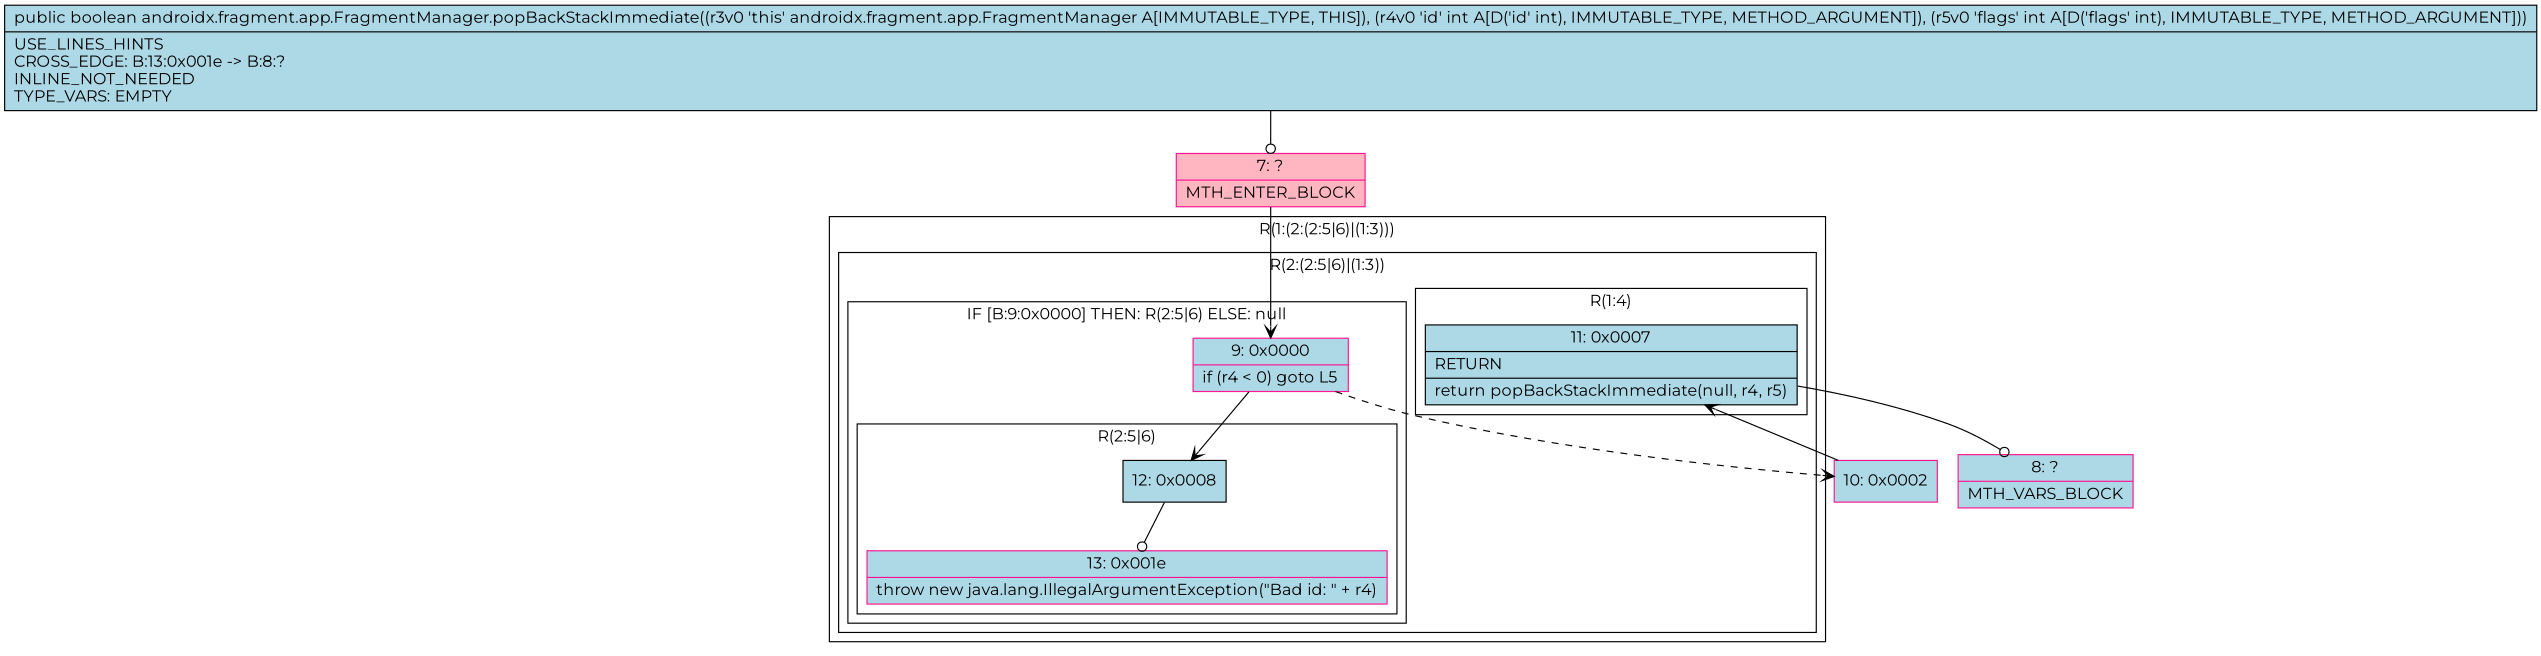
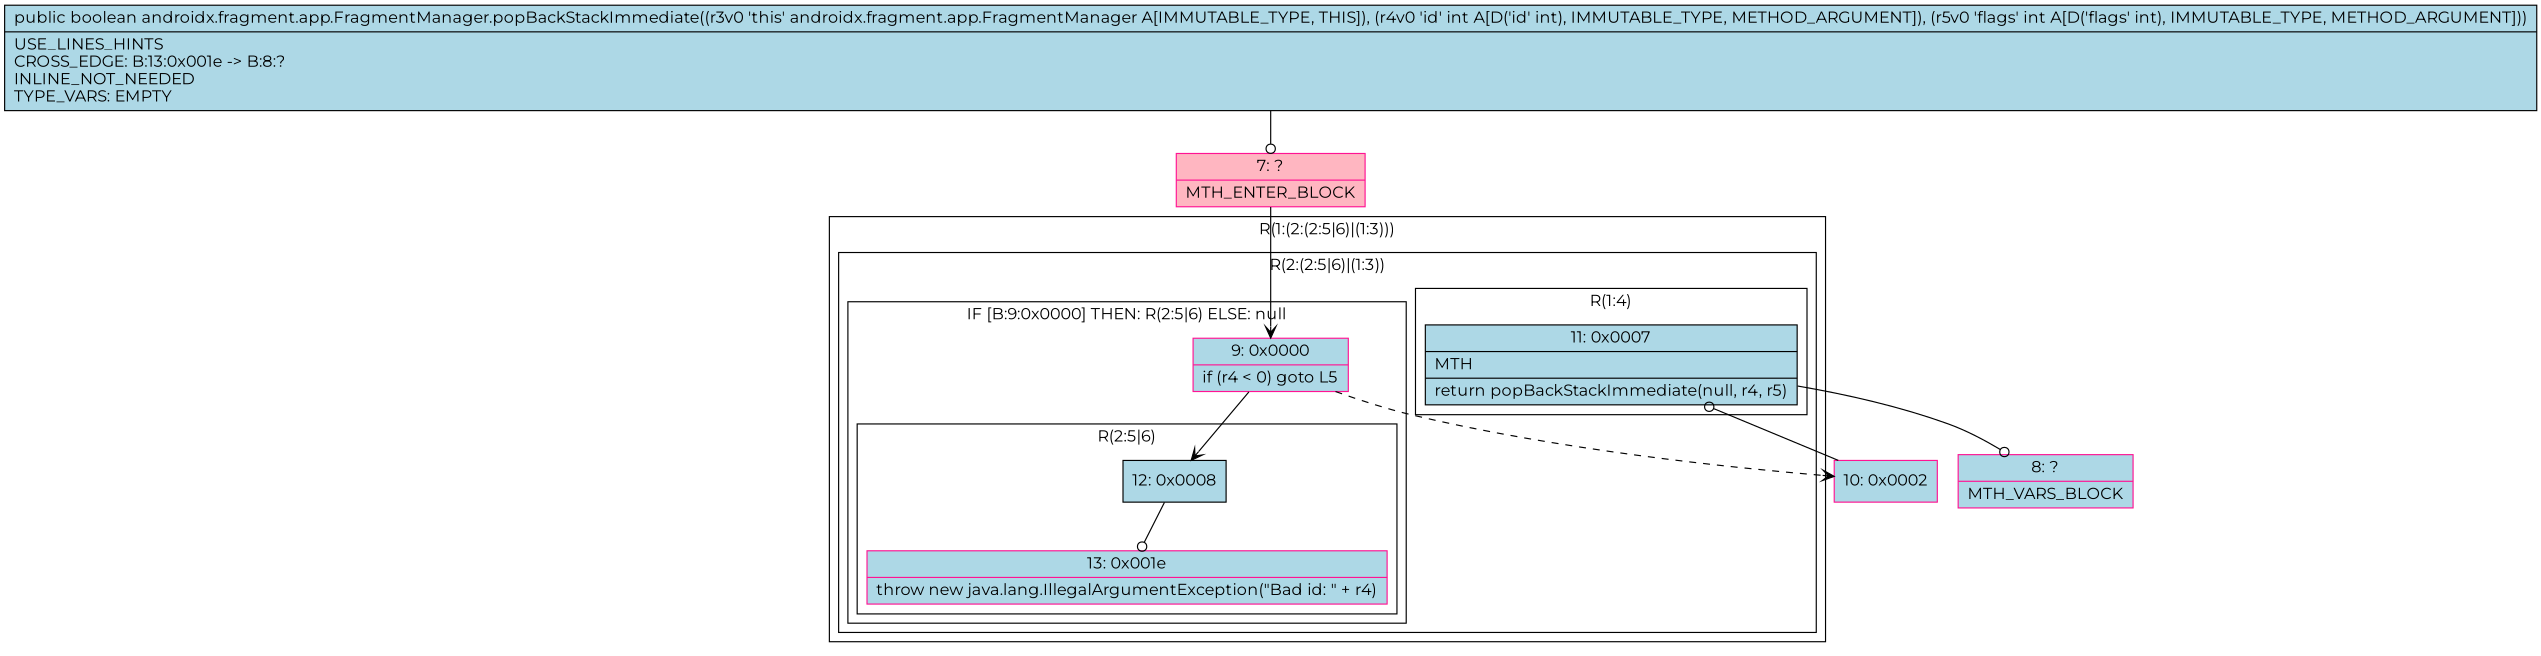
node "11: 0x0007": text "RETURN" -> "MTH"
edge "10: 0x0002" -> "11: 0x0007": arrowhead vee -> odot
